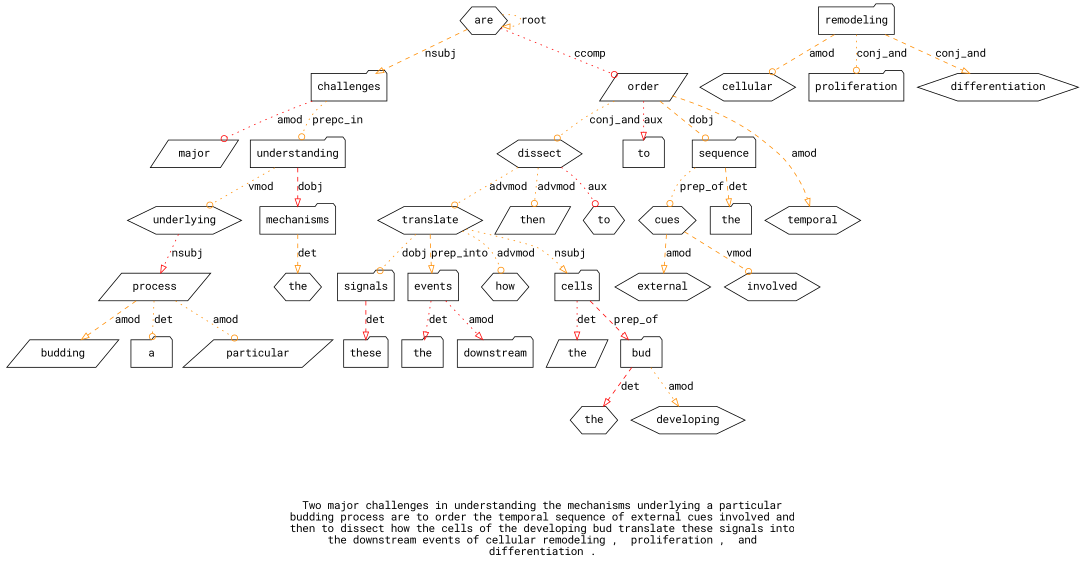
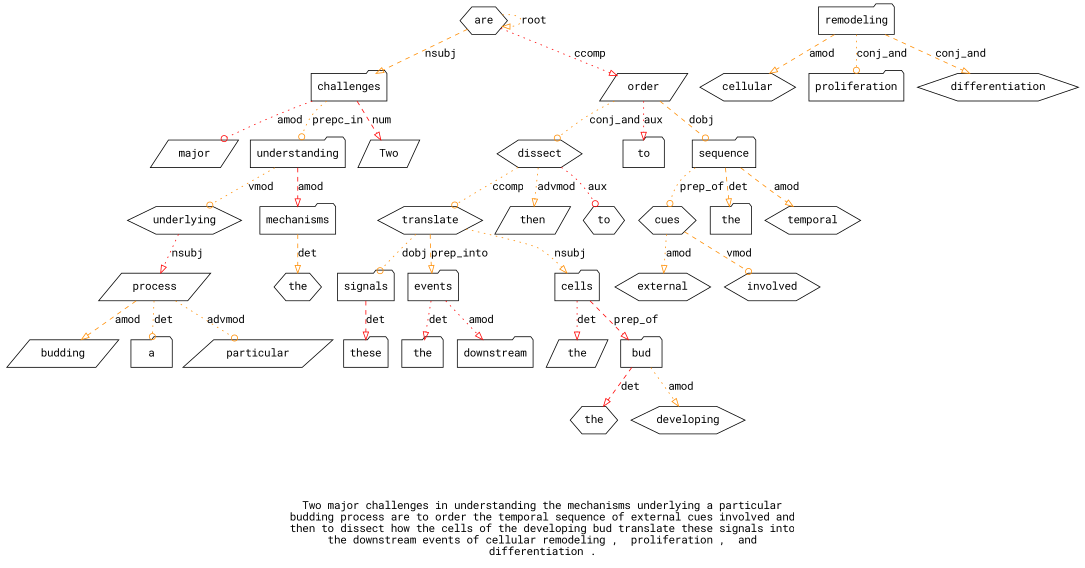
edge "are" -> "order": arrowhead odot -> onormal
edge "remodeling" -> "cellular": arrowhead odot -> onormal
edge "order" -> "temporal": now "sequence" -> "temporal"
node "Two": added
edge "dissect" -> "then": arrowhead odot -> onormal
edge "understanding" -> "mechanisms": label "dobj" -> "amod"
edge "dissect" -> "translate": label "advmod" -> "ccomp"
edge "cues" -> "external": style dashed -> dotted
node "how": removed
edge "process" -> "particular": label "amod" -> "advmod"
